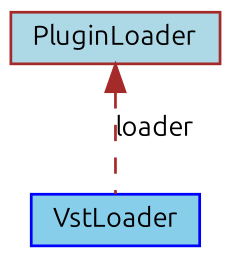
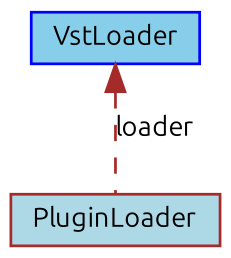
edge "VstLoader" -> "PluginLoader": reversed
